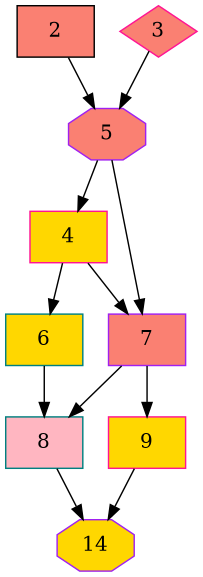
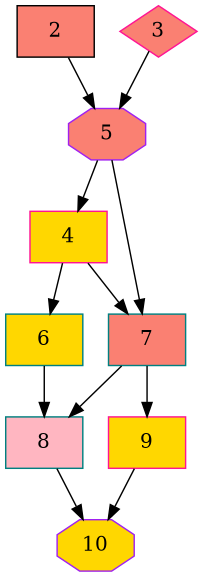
node "7": color purple -> teal
node "14": label "14" -> "10"
